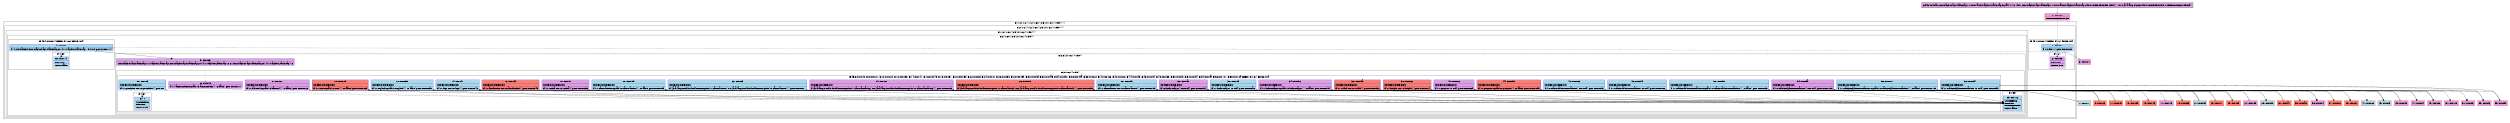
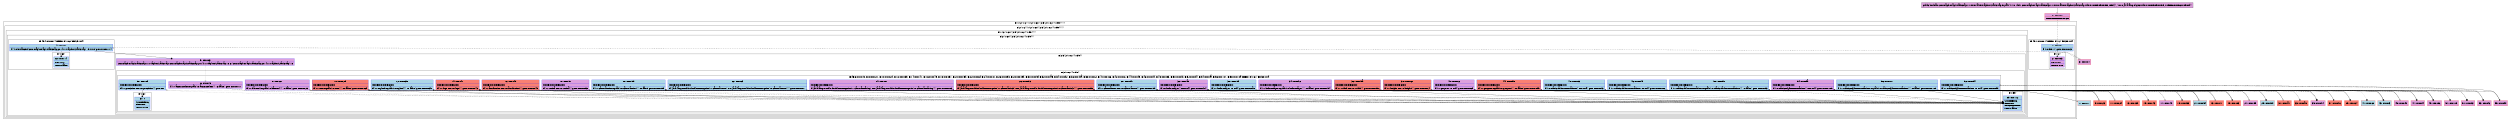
node "14: 0x0041": fillcolor lightblue -> salmon
